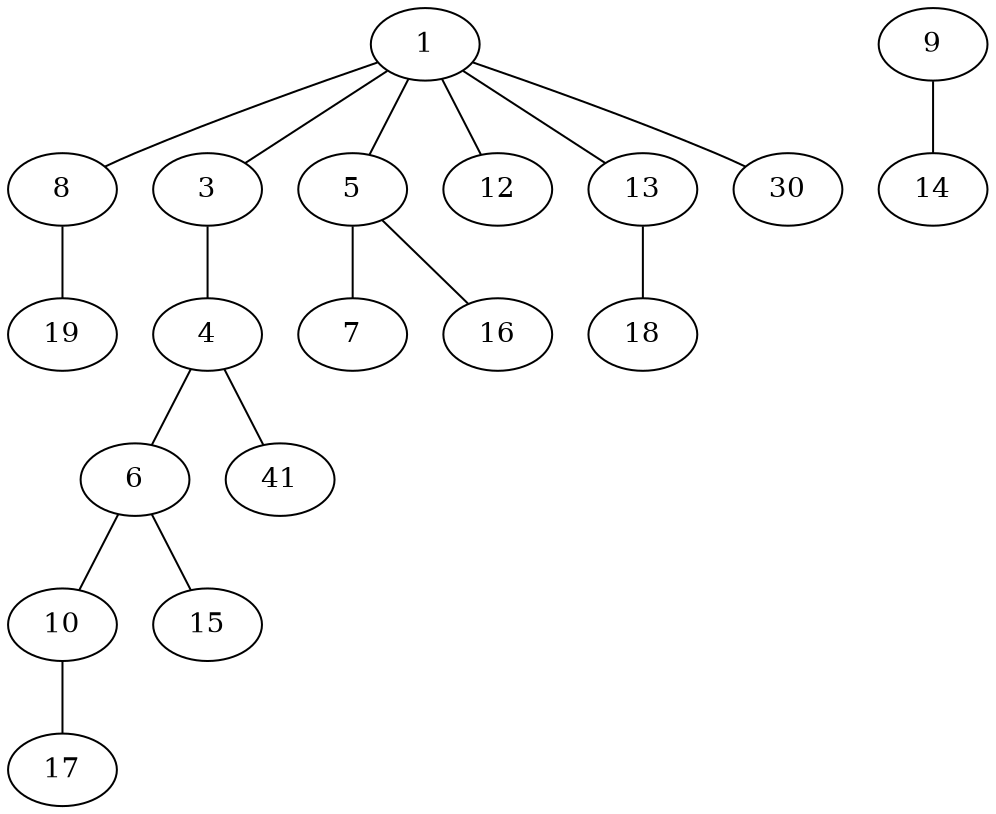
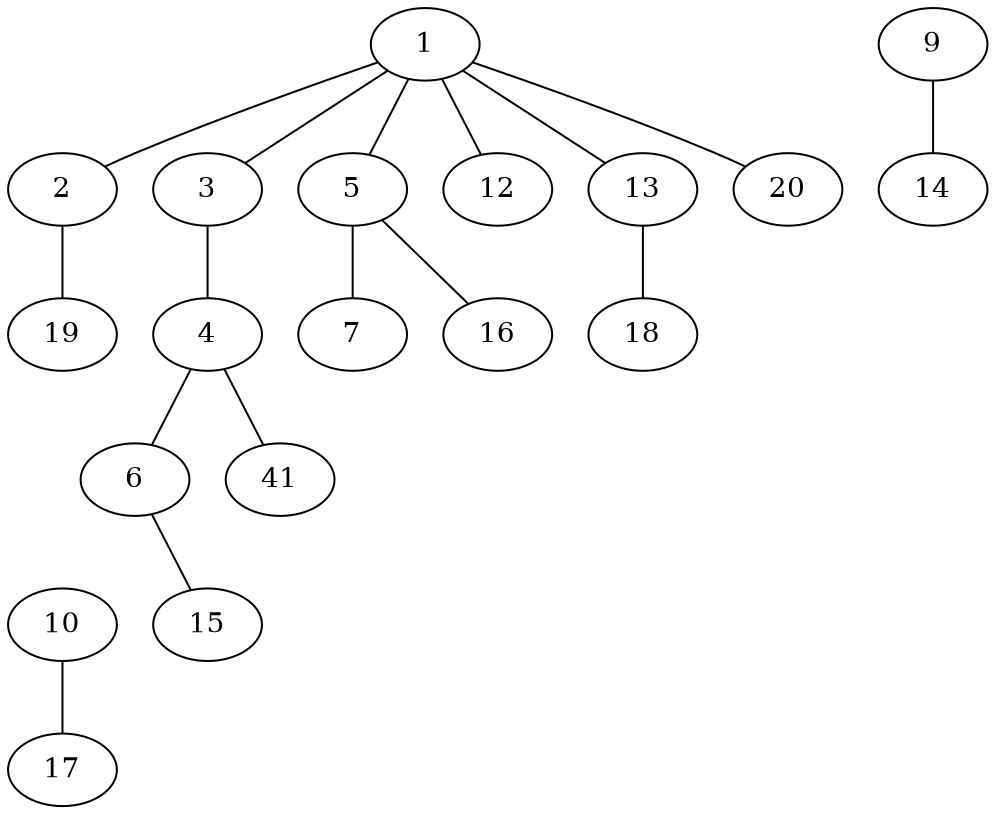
node "8": label "8" -> "2"
node "30": label "30" -> "20"
edge "6" -- "10": removed
